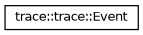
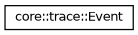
node "trace::trace::Event": label "trace::trace::Event" -> "core::trace::Event"
